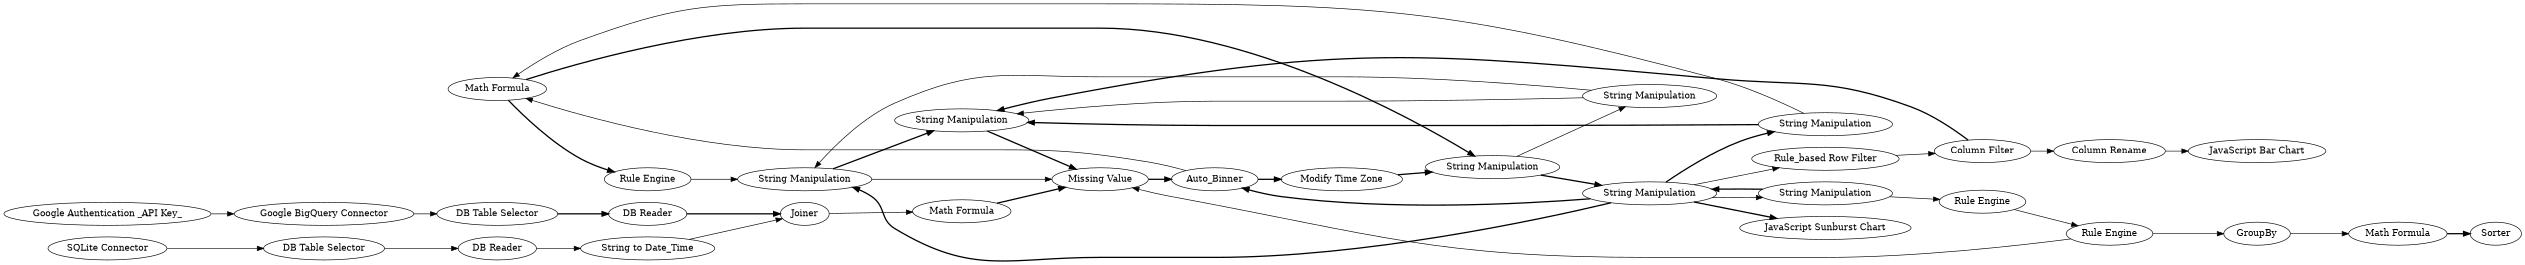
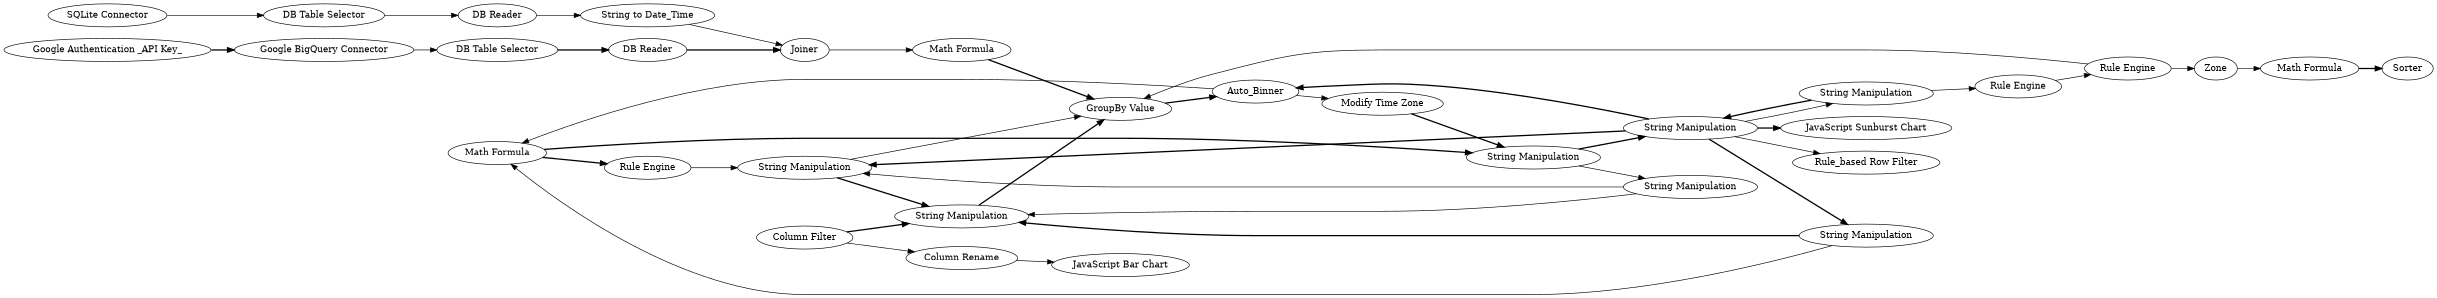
edge "Rule_based Row Filter" -> "Column Filter": removed
node "Missing Value": label "Missing Value" -> "GroupBy Value"
edge "Auto_Binner" -> "Modify Time Zone": style bold -> solid
edge "Google Authentication _API Key_" -> "Google BigQuery Connector": style solid -> bold
node "GroupBy": label "GroupBy" -> "Zone"
